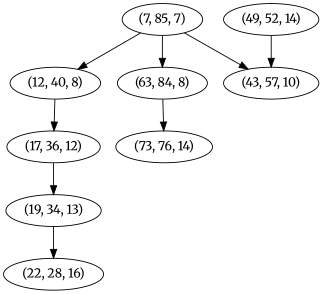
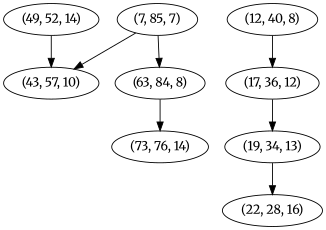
edge "(7, 85, 7)" -> "(12, 40, 8)": removed
